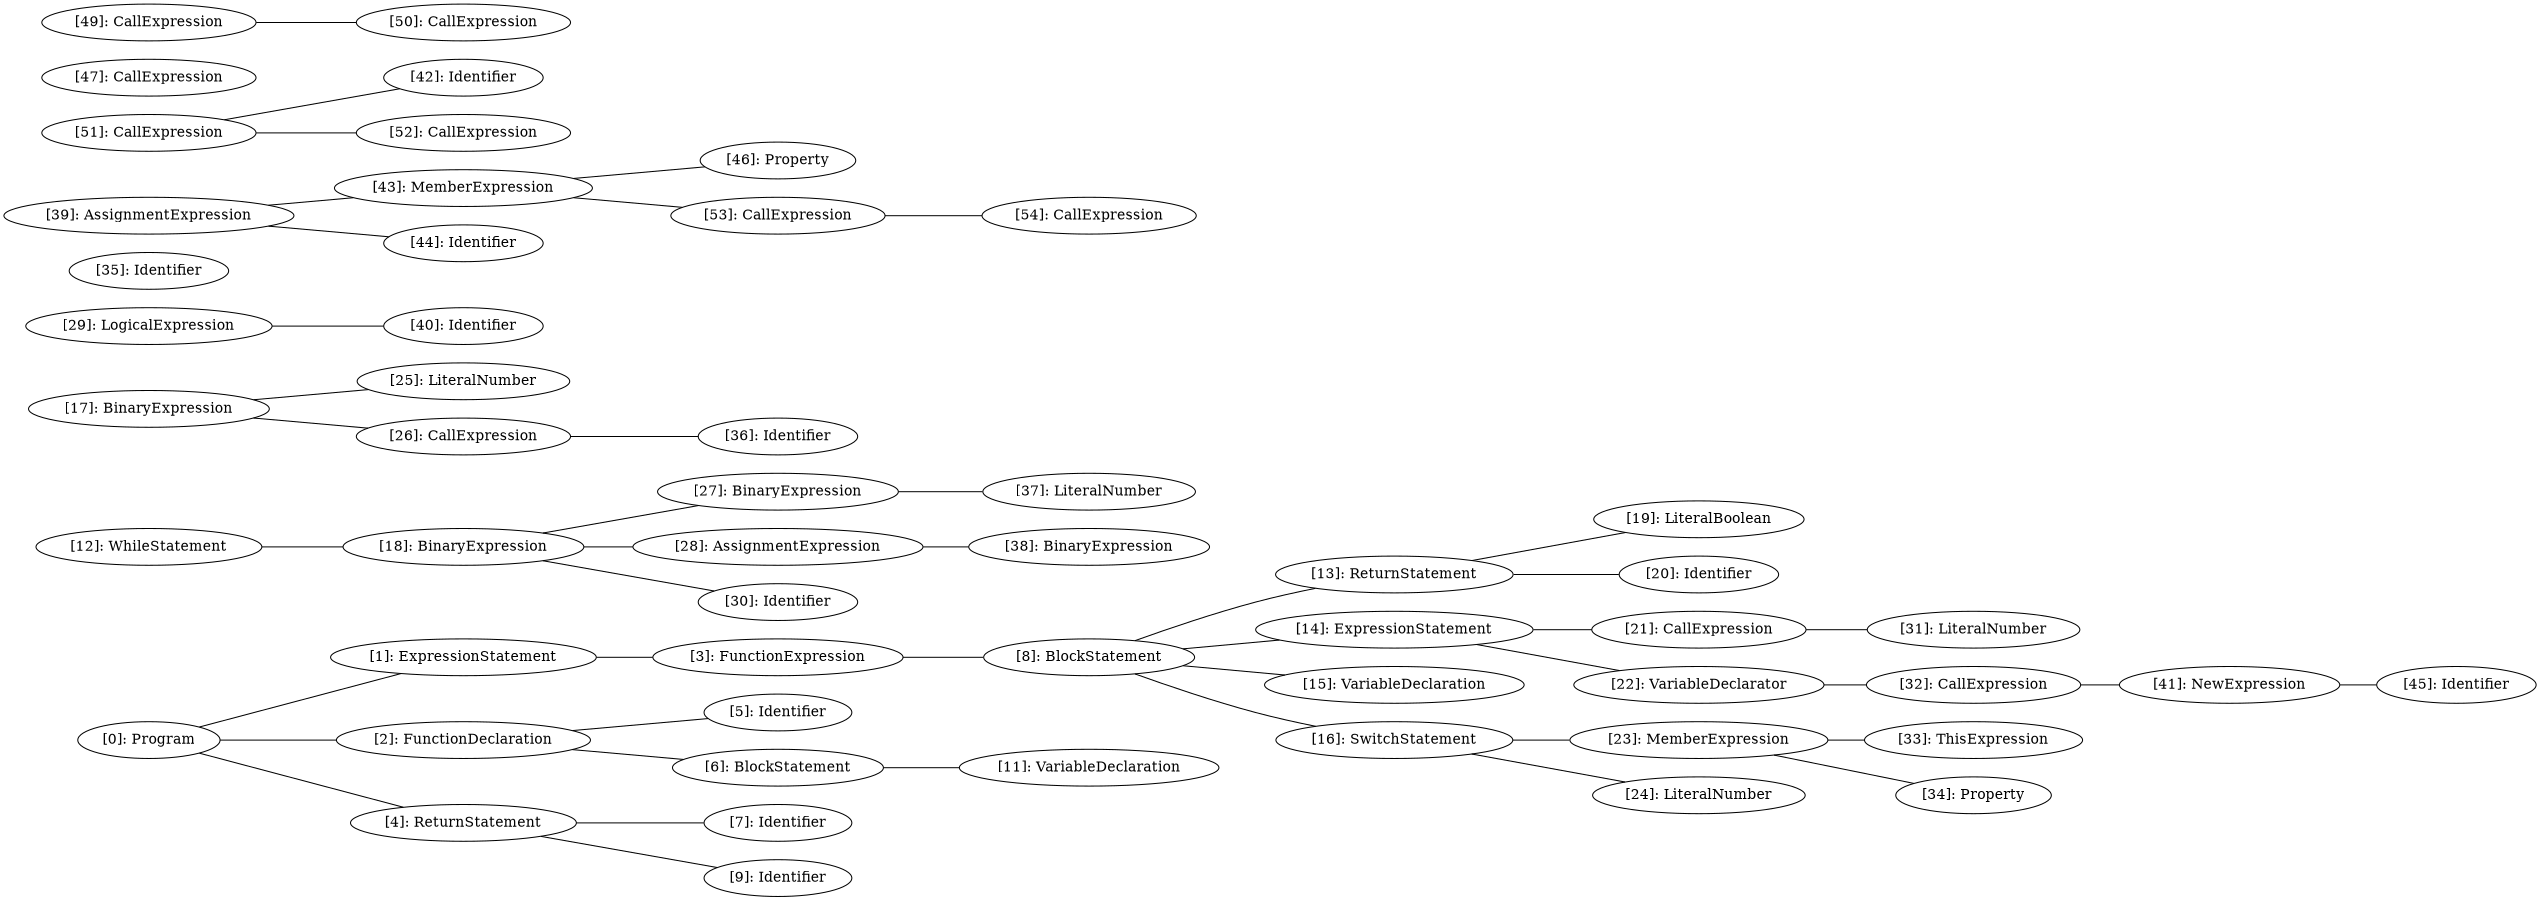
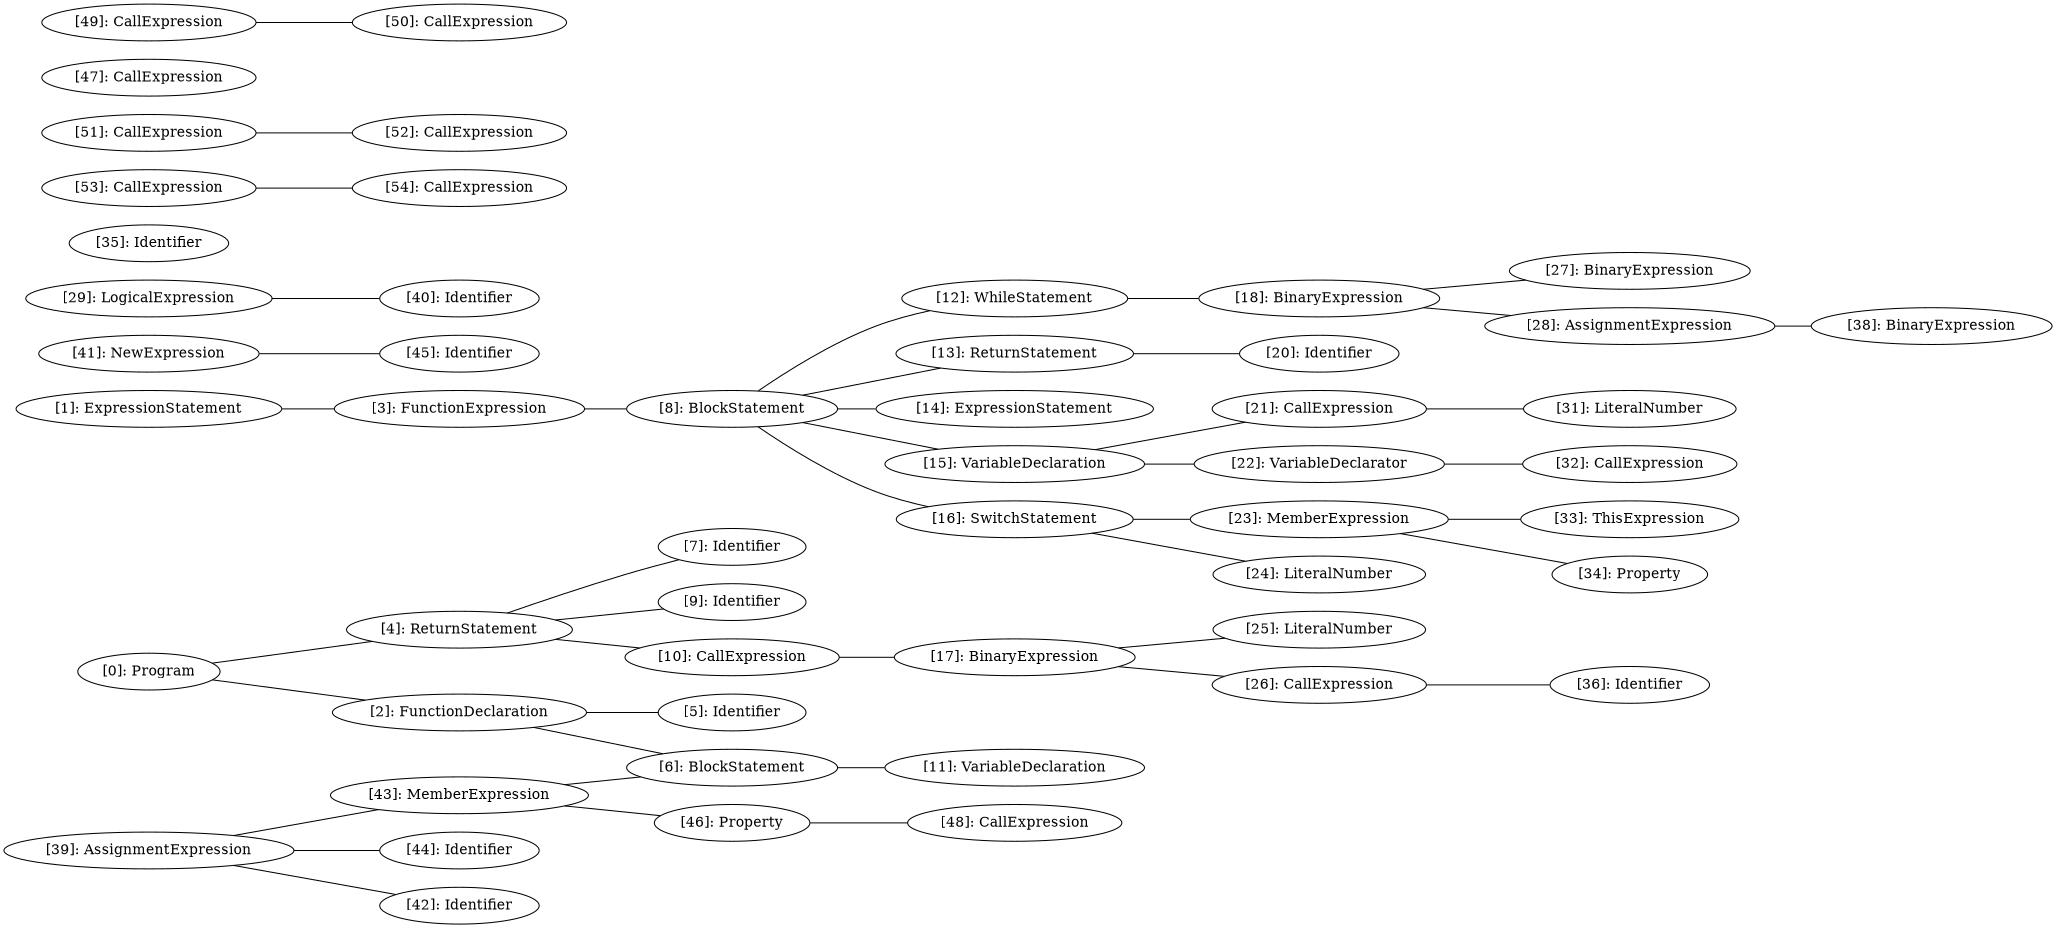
edge "[42]: Identifier" -- "[51]: CallExpression": now "[42]: Identifier" -- "[39]: AssignmentExpression"
edge "[43]: MemberExpression" -- "[53]: CallExpression": now "[43]: MemberExpression" -- "[6]: BlockStatement"
edge "[12]: WhileStatement" -- "[8]: BlockStatement": added
node "[37]: LiteralNumber": removed
node "[19]: LiteralBoolean": removed
node "[30]: Identifier": removed
edge "[14]: ExpressionStatement" -- "[21]: CallExpression": now "[15]: VariableDeclaration" -- "[21]: CallExpression"
node "[10]: CallExpression": added
edge "[14]: ExpressionStatement" -- "[22]: VariableDeclarator": now "[15]: VariableDeclaration" -- "[22]: VariableDeclarator"
edge "[32]: CallExpression" -- "[41]: NewExpression": removed
edge "[1]: ExpressionStatement" -- "[0]: Program": removed
node "[48]: CallExpression": added
